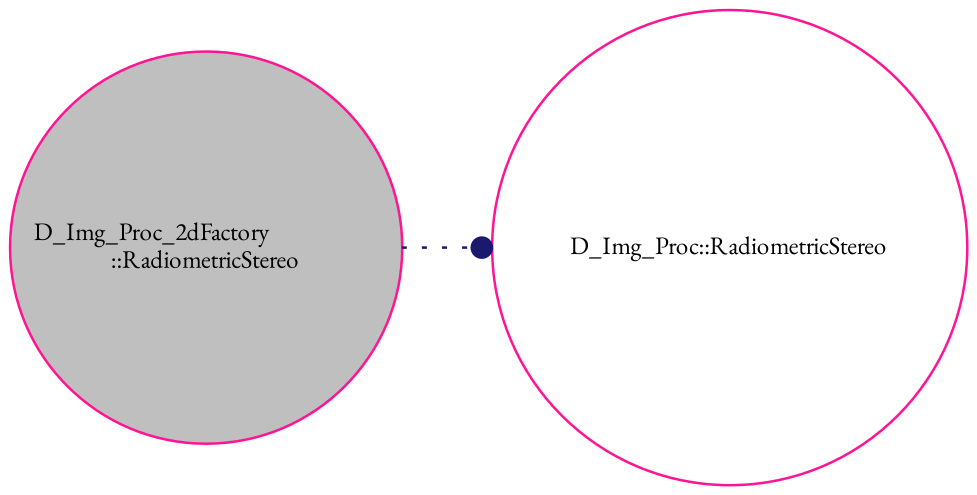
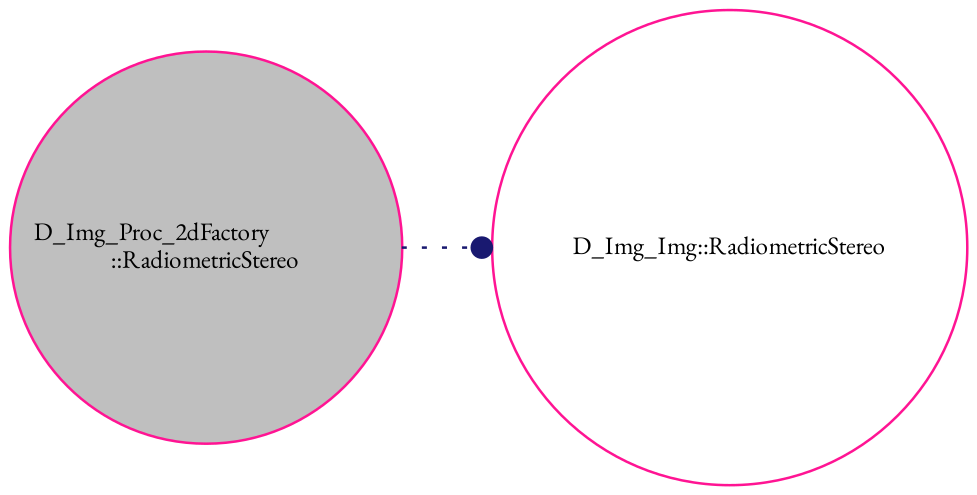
node "D_Img_Proc::RadiometricStereo": label "D_Img_Proc::RadiometricStereo" -> "D_Img_Img::RadiometricStereo"
